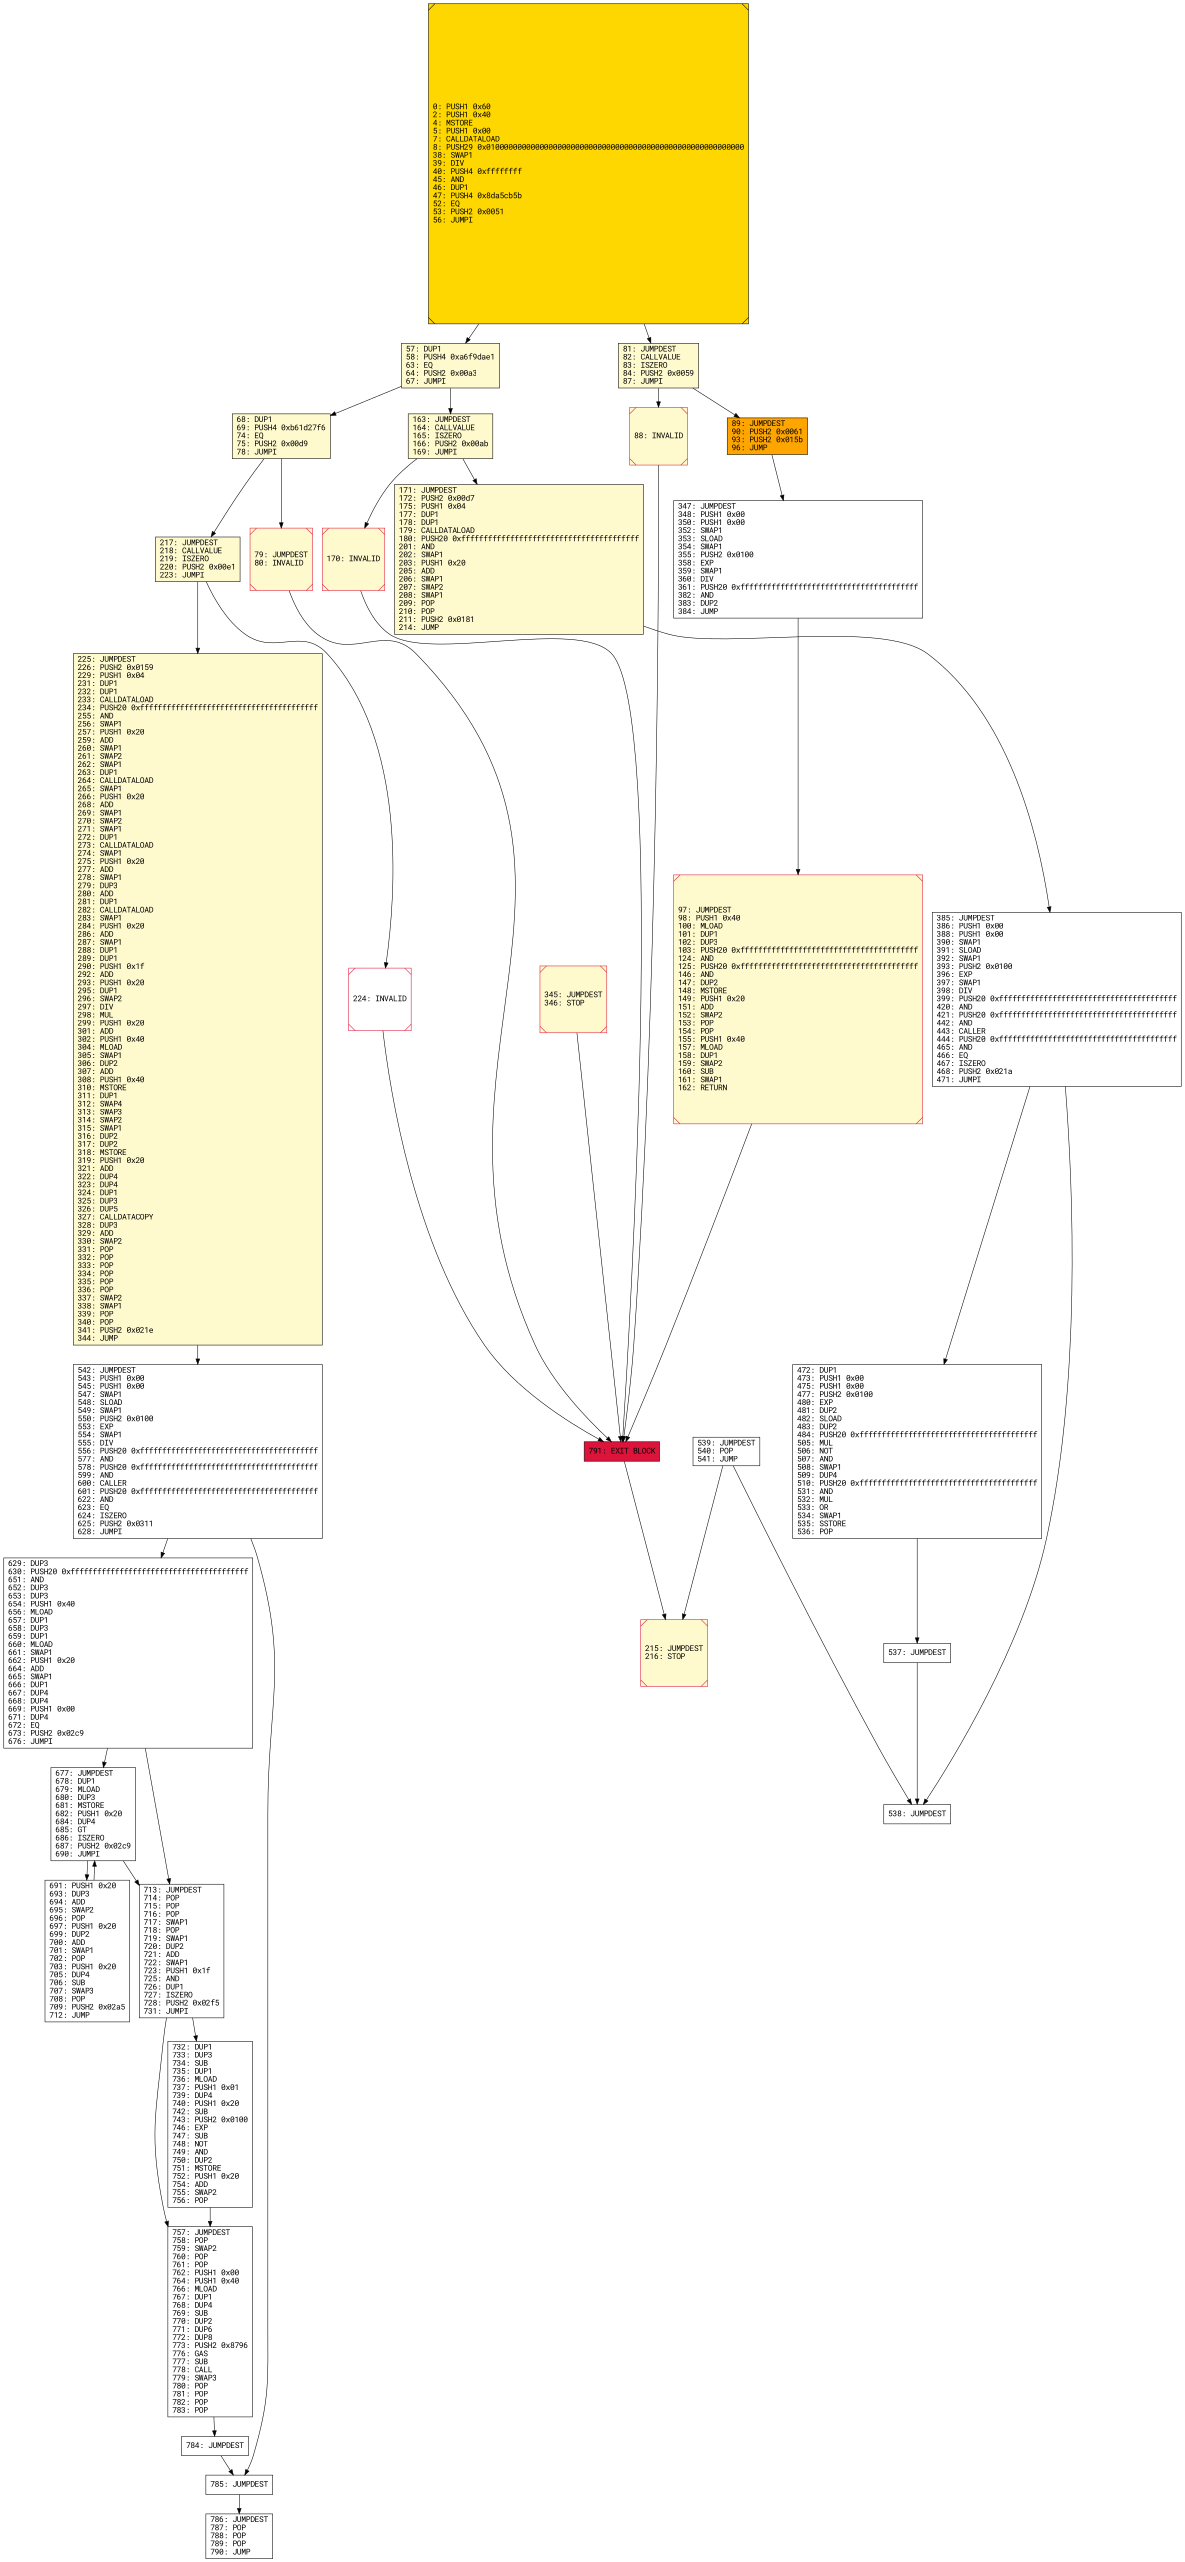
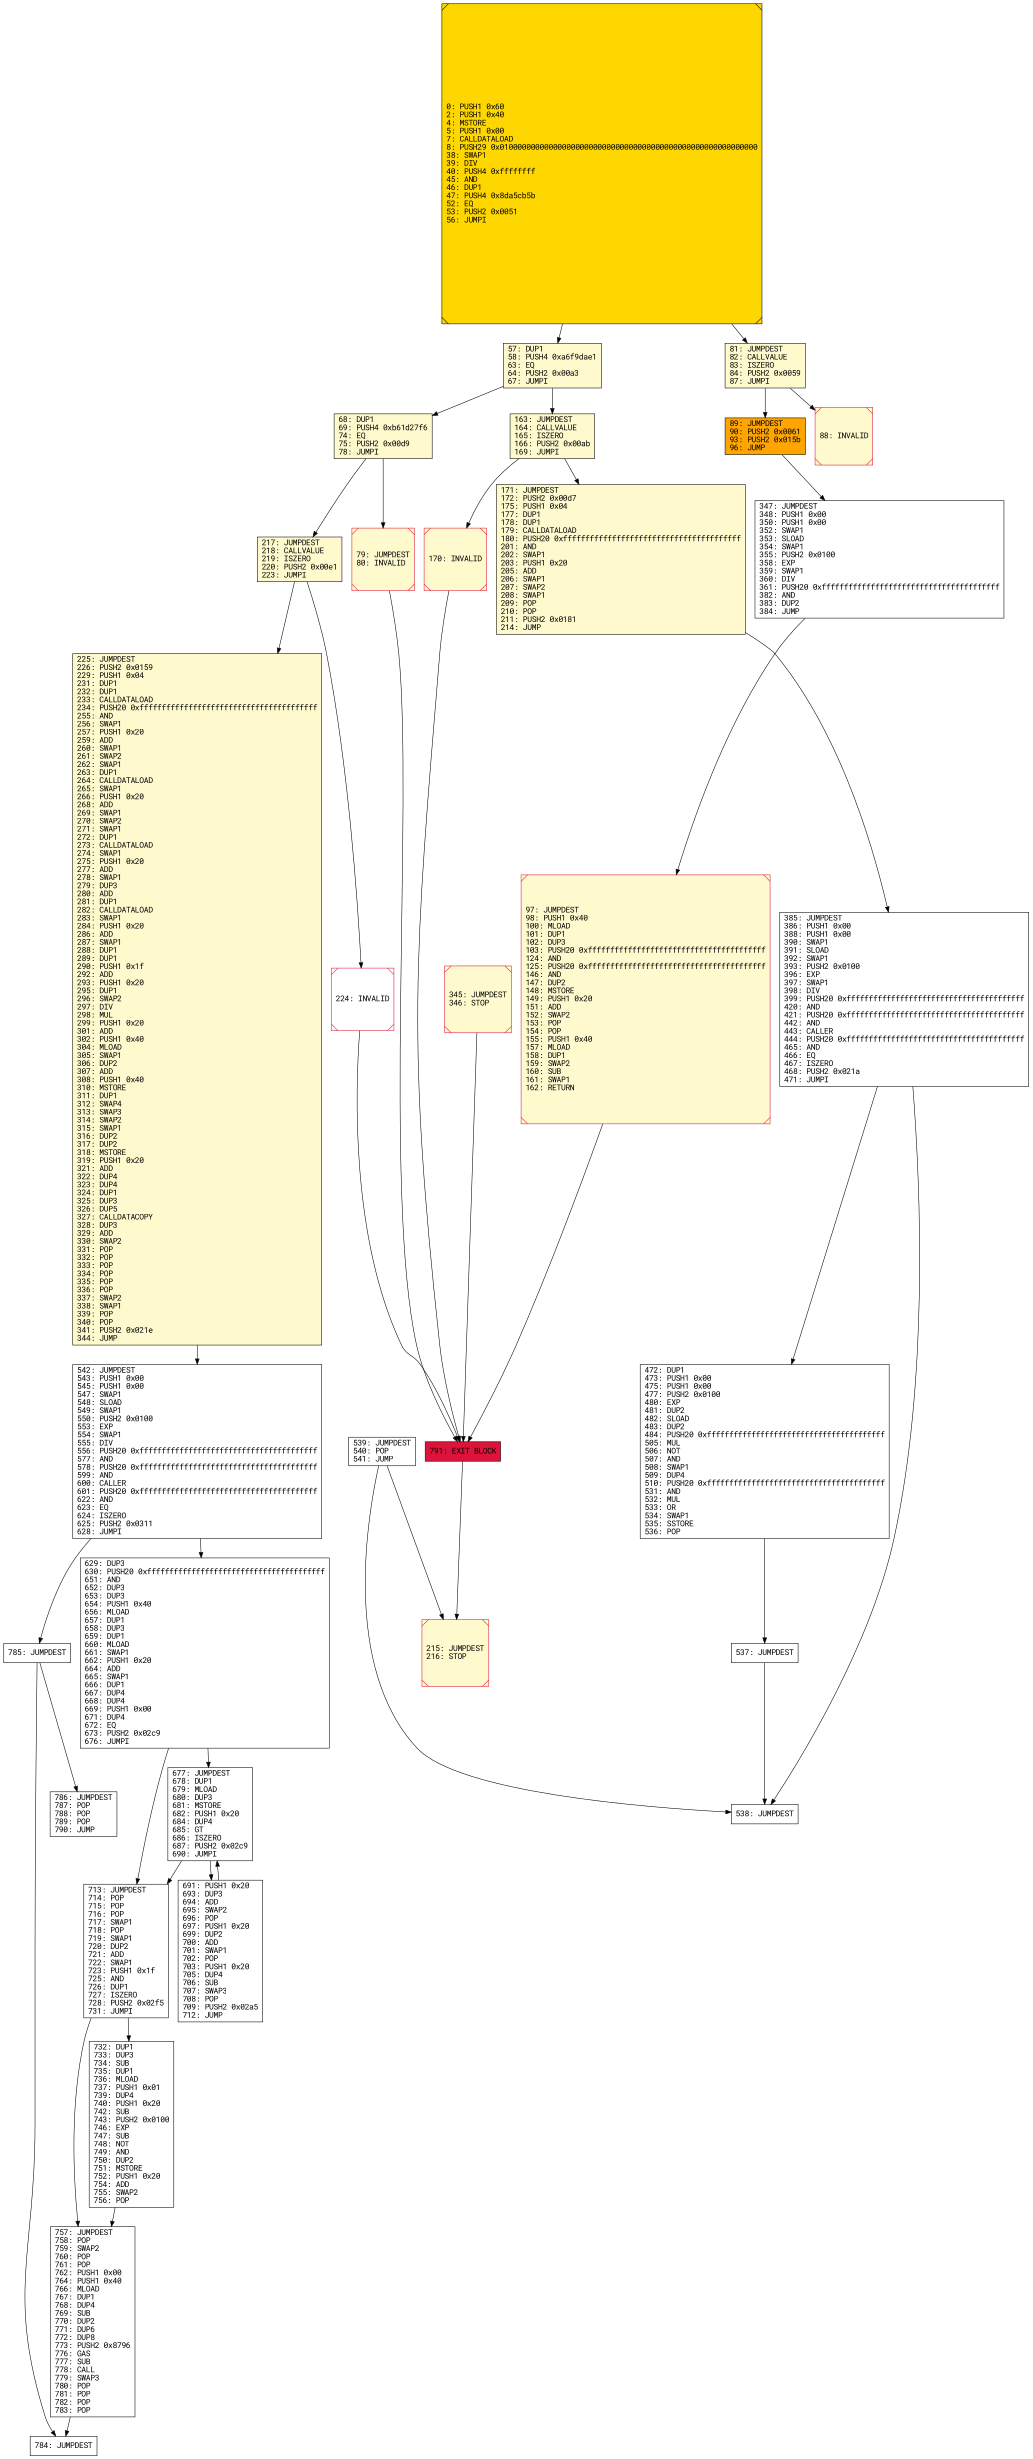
edge "88: INVALID" -> "791: EXIT BLOCK": removed
edge "784: JUMPDEST" -> "785: JUMPDEST": reversed
